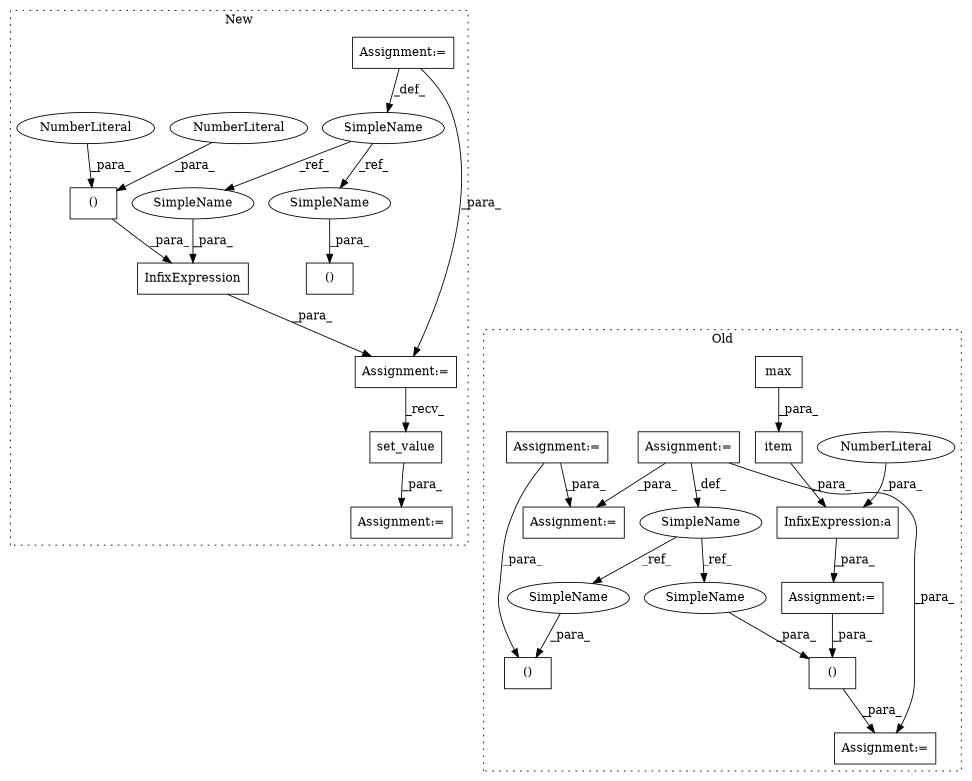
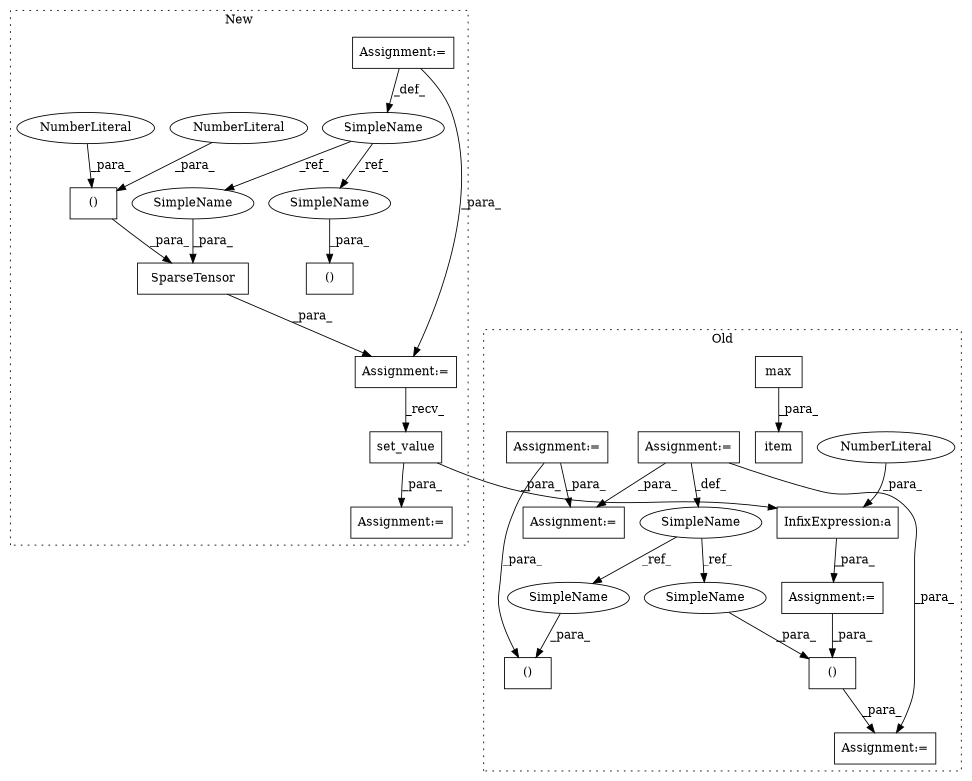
node "InfixExpression": label "InfixExpression" -> "SparseTensor"
edge "item" -> "InfixExpression:a": now "set_value" -> "InfixExpression:a"
